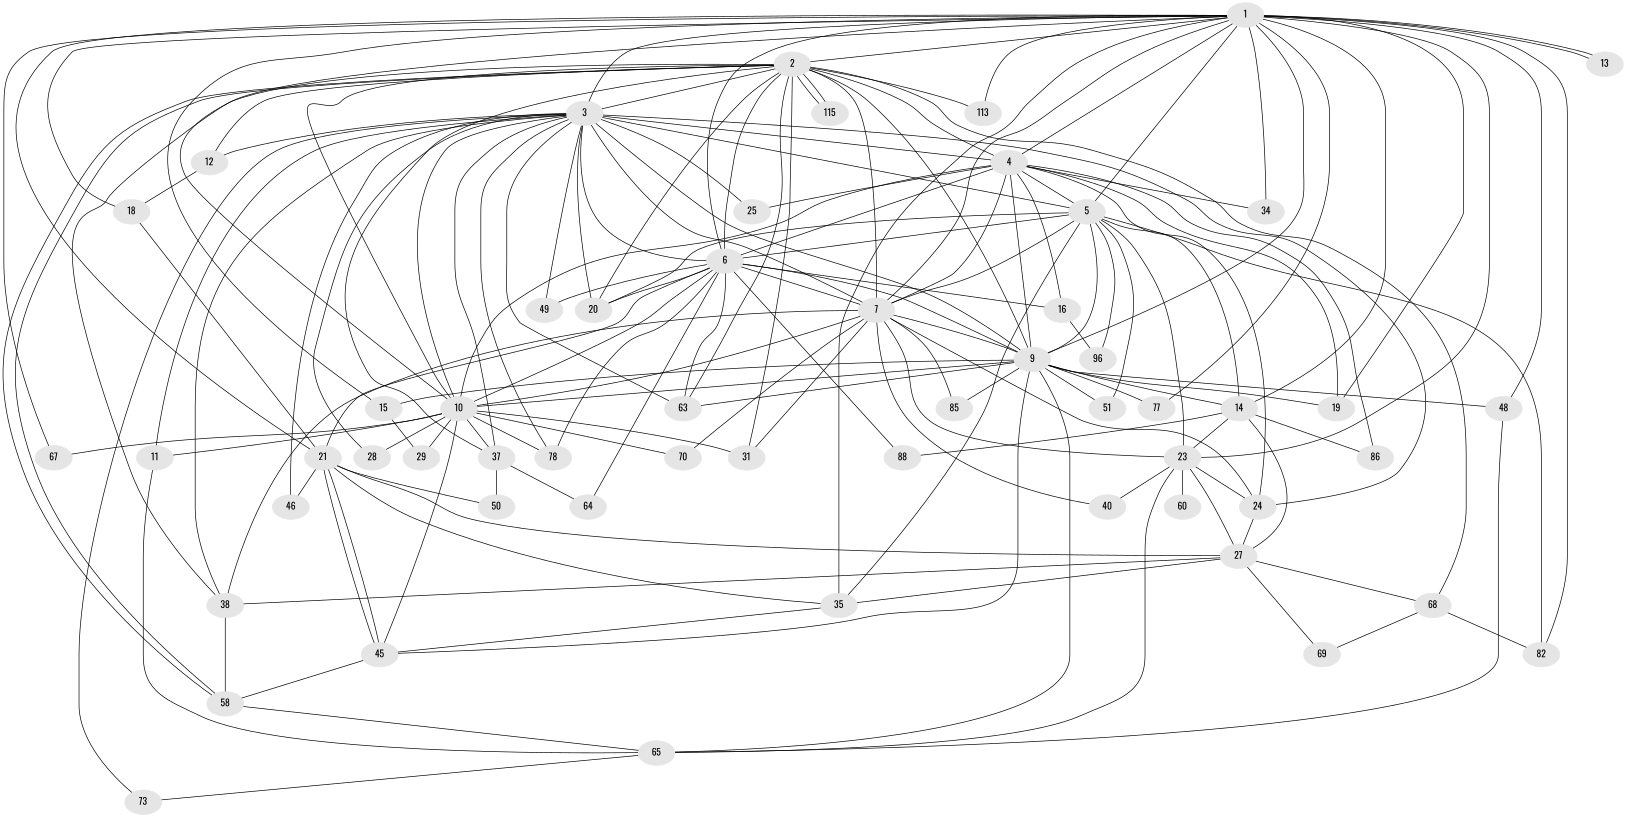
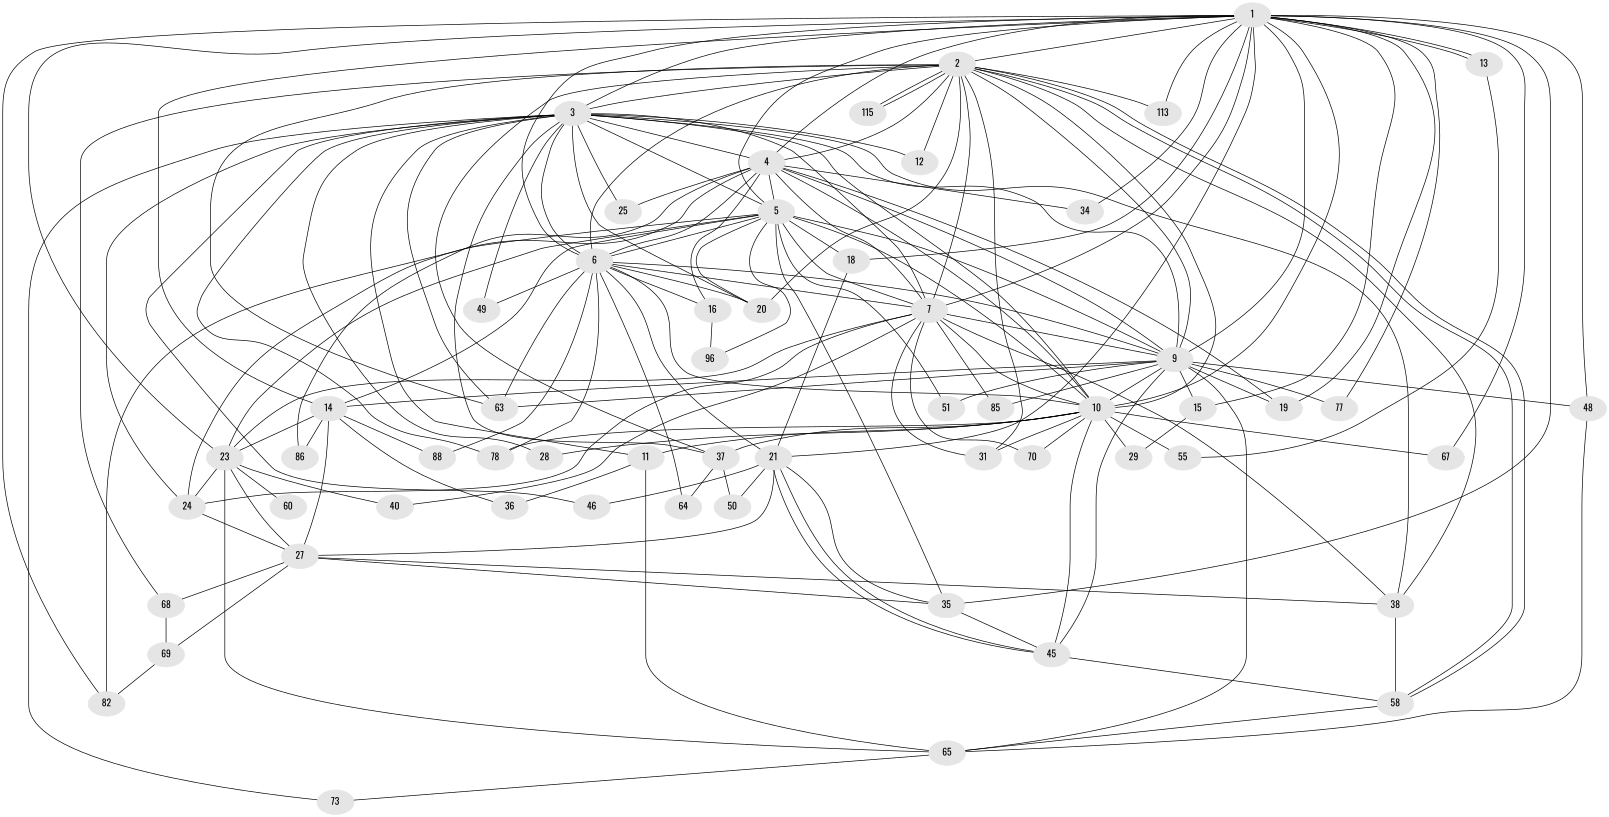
edge "12" -- "18": now "5" -- "18"
edge "5" -- "10": added
node "55": added
node "36": added
edge "68" -- "82": now "69" -- "82"
